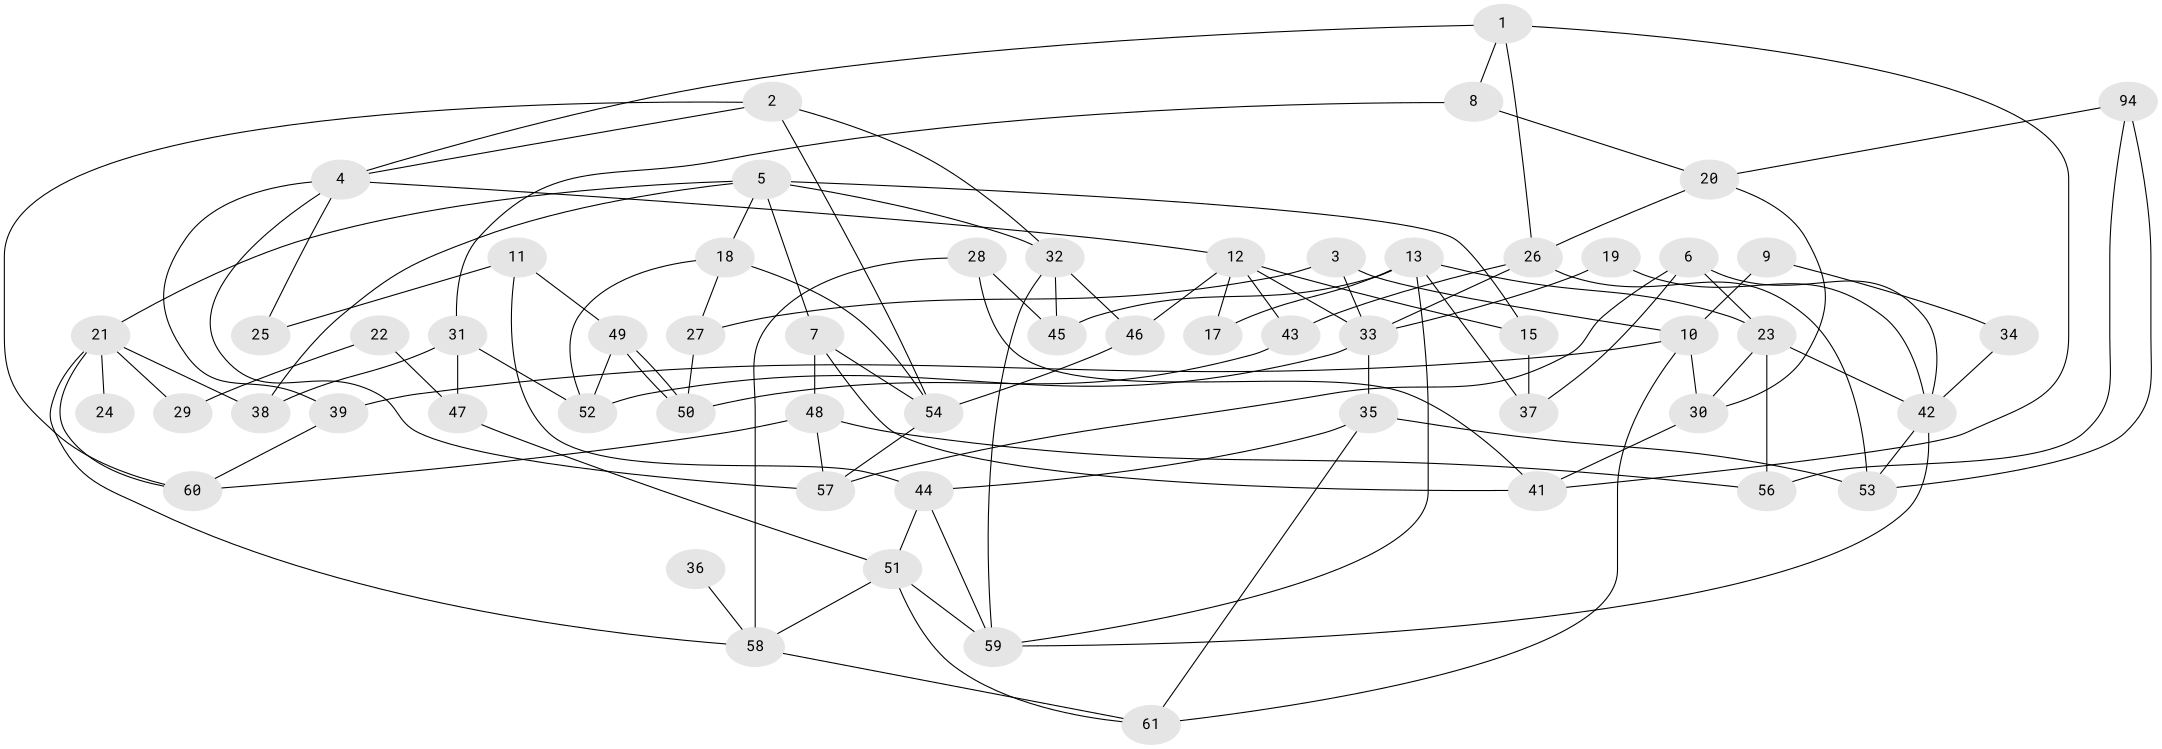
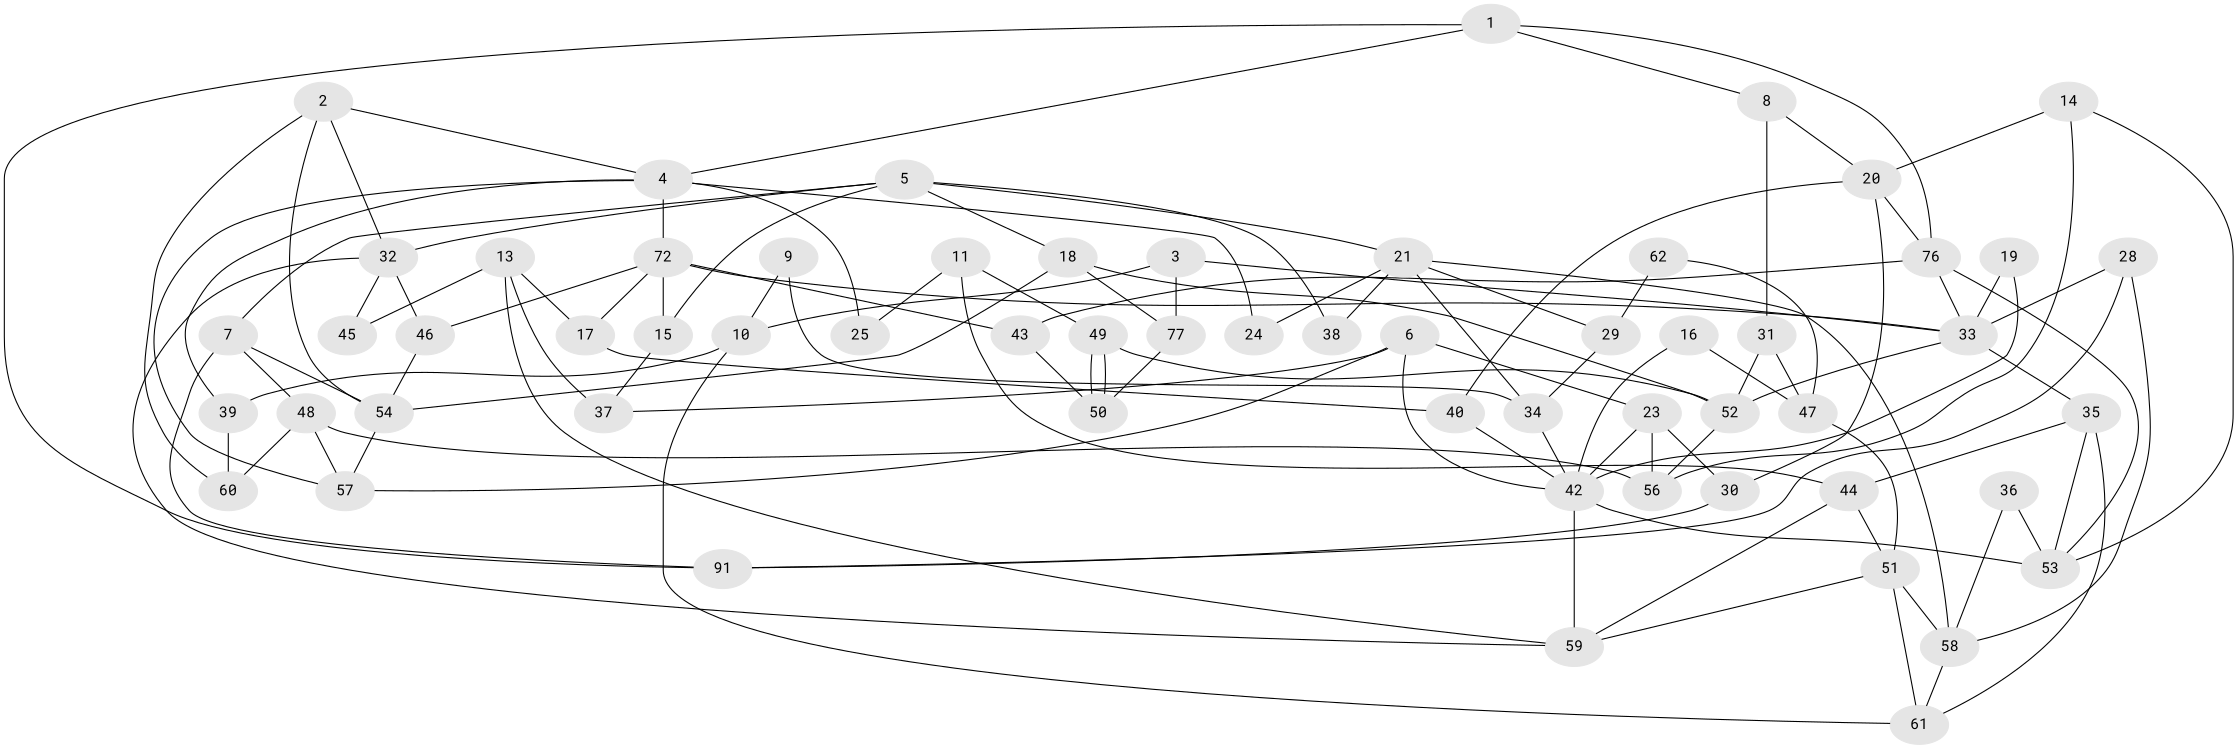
node "94": label "94" -> "14"
edge "4" -- "24": added
node "12": label "12" -> "72"
node "26": label "26" -> "76"
edge "13" -- "23": removed
edge "28" -- "45": now "28" -- "33"
node "22": label "22" -> "62"
node "27": label "27" -> "77"
node "16": added
edge "29" -- "34": added
edge "31" -- "38": removed
edge "10" -- "30": removed
node "40": added
edge "21" -- "60": now "21" -- "34"
edge "52" -- "56": added
node "41": label "41" -> "91"
edge "36" -- "53": added
